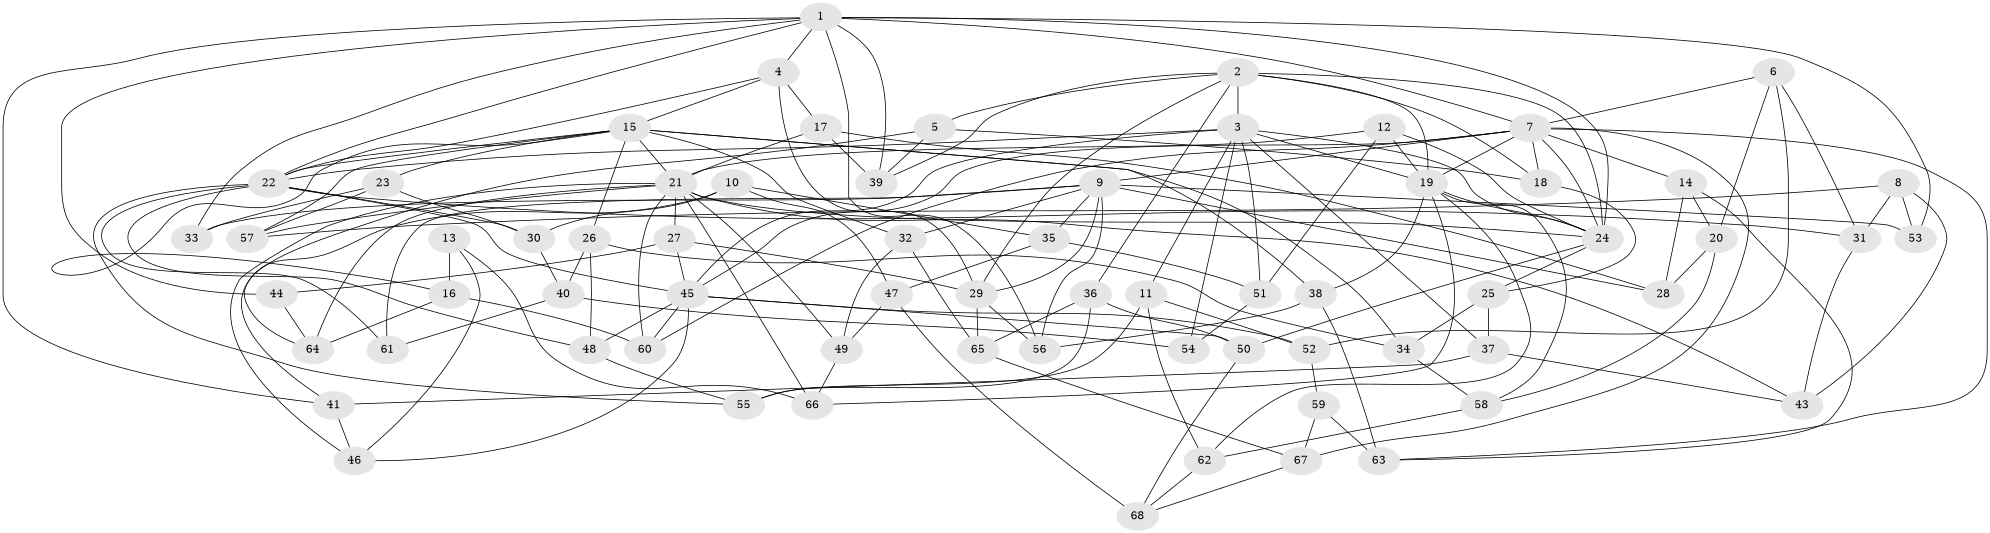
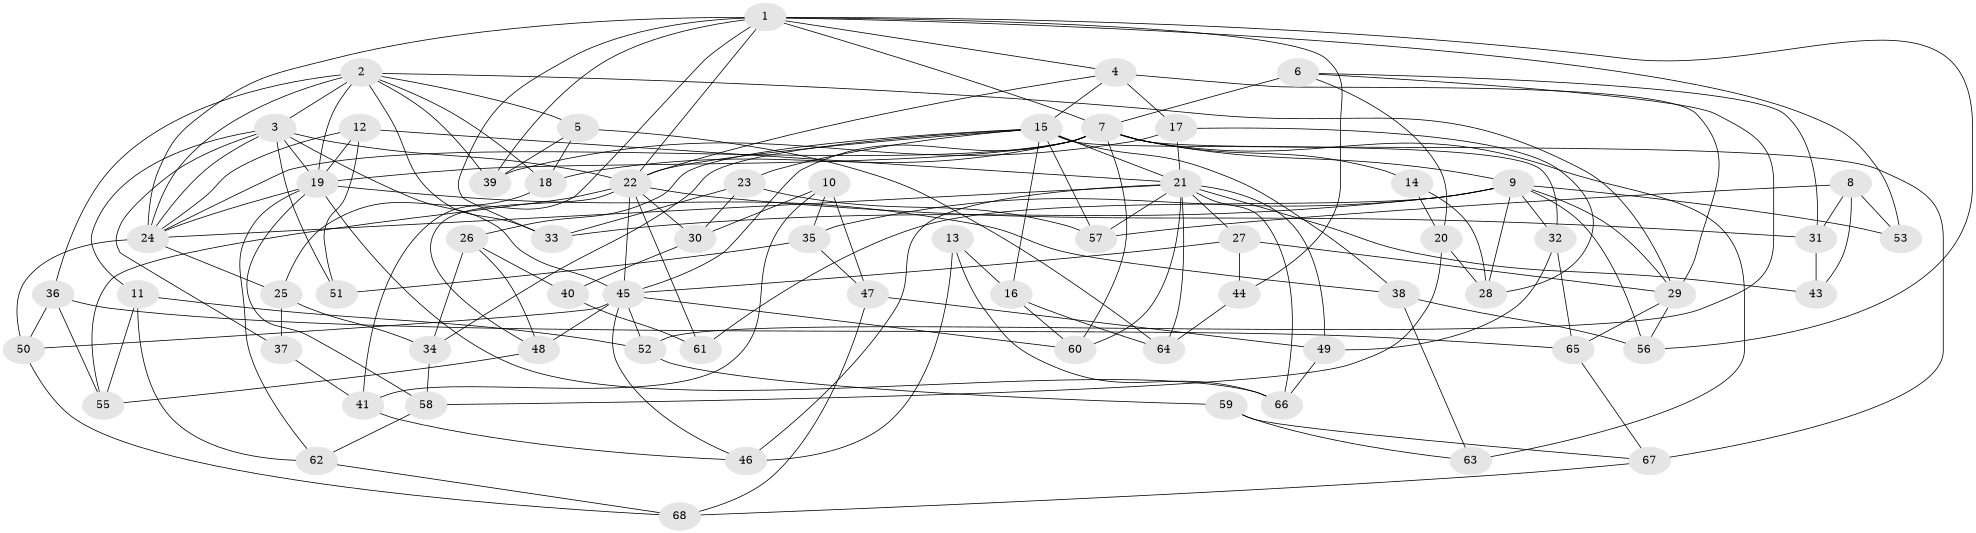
edge "2" -- "33": added
node "54": removed
edge "37" -- "43": removed
edge "14" -- "63": removed
